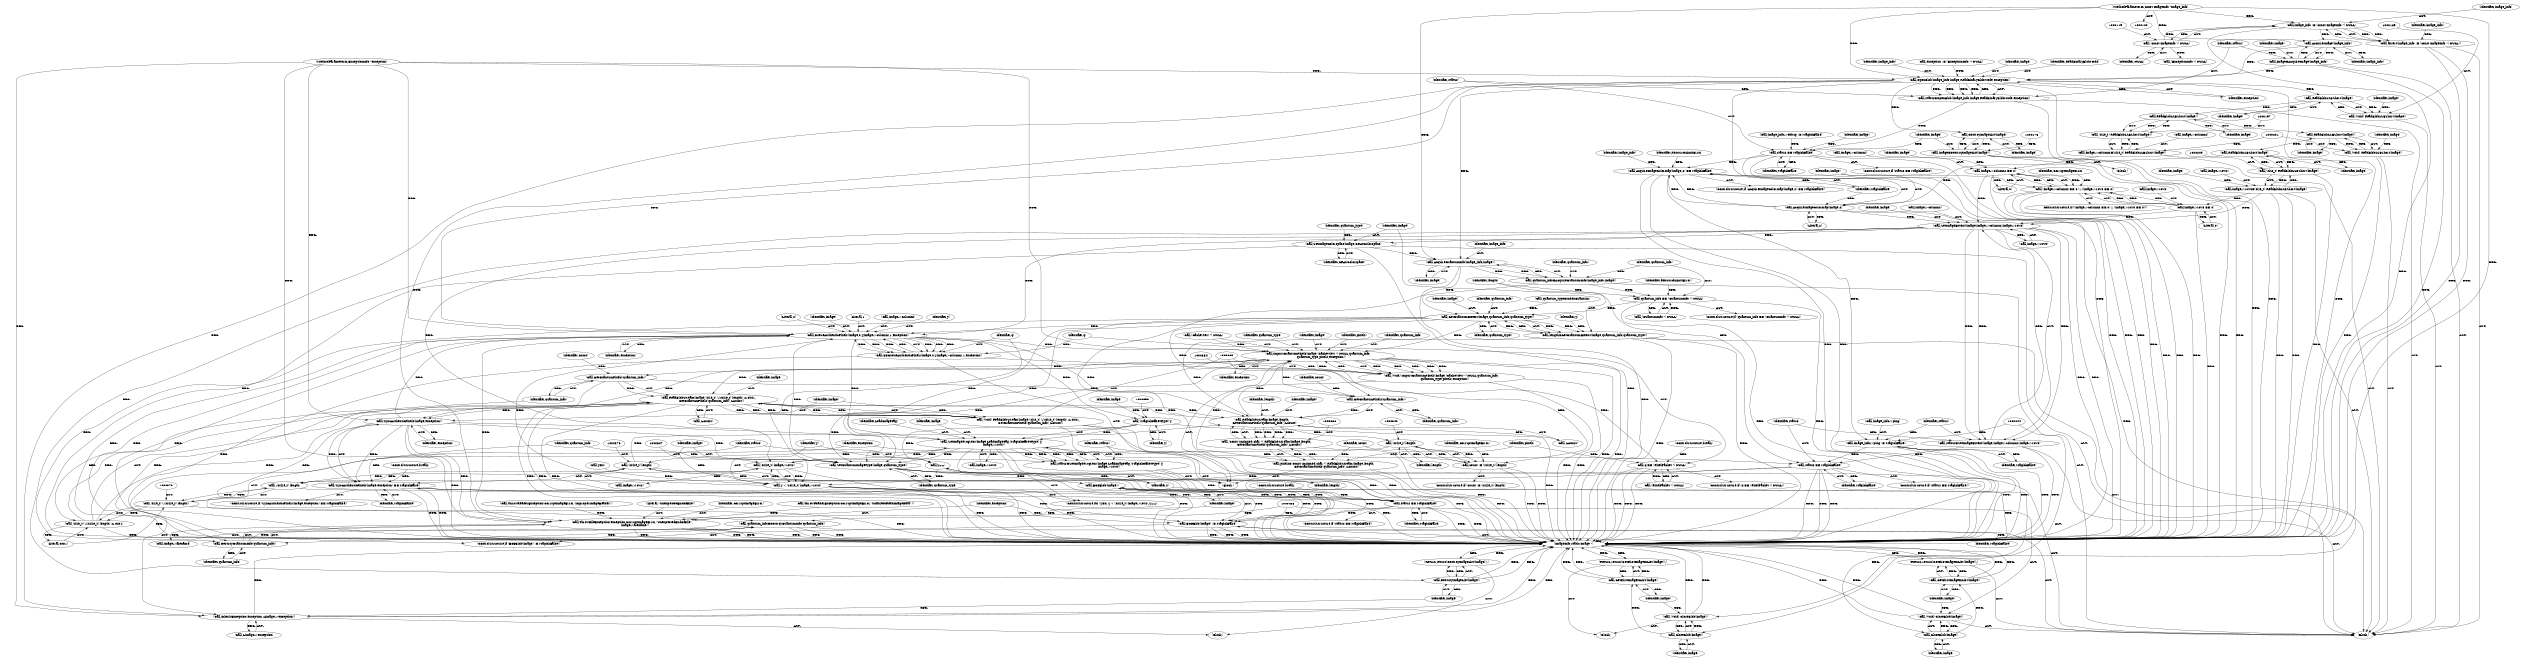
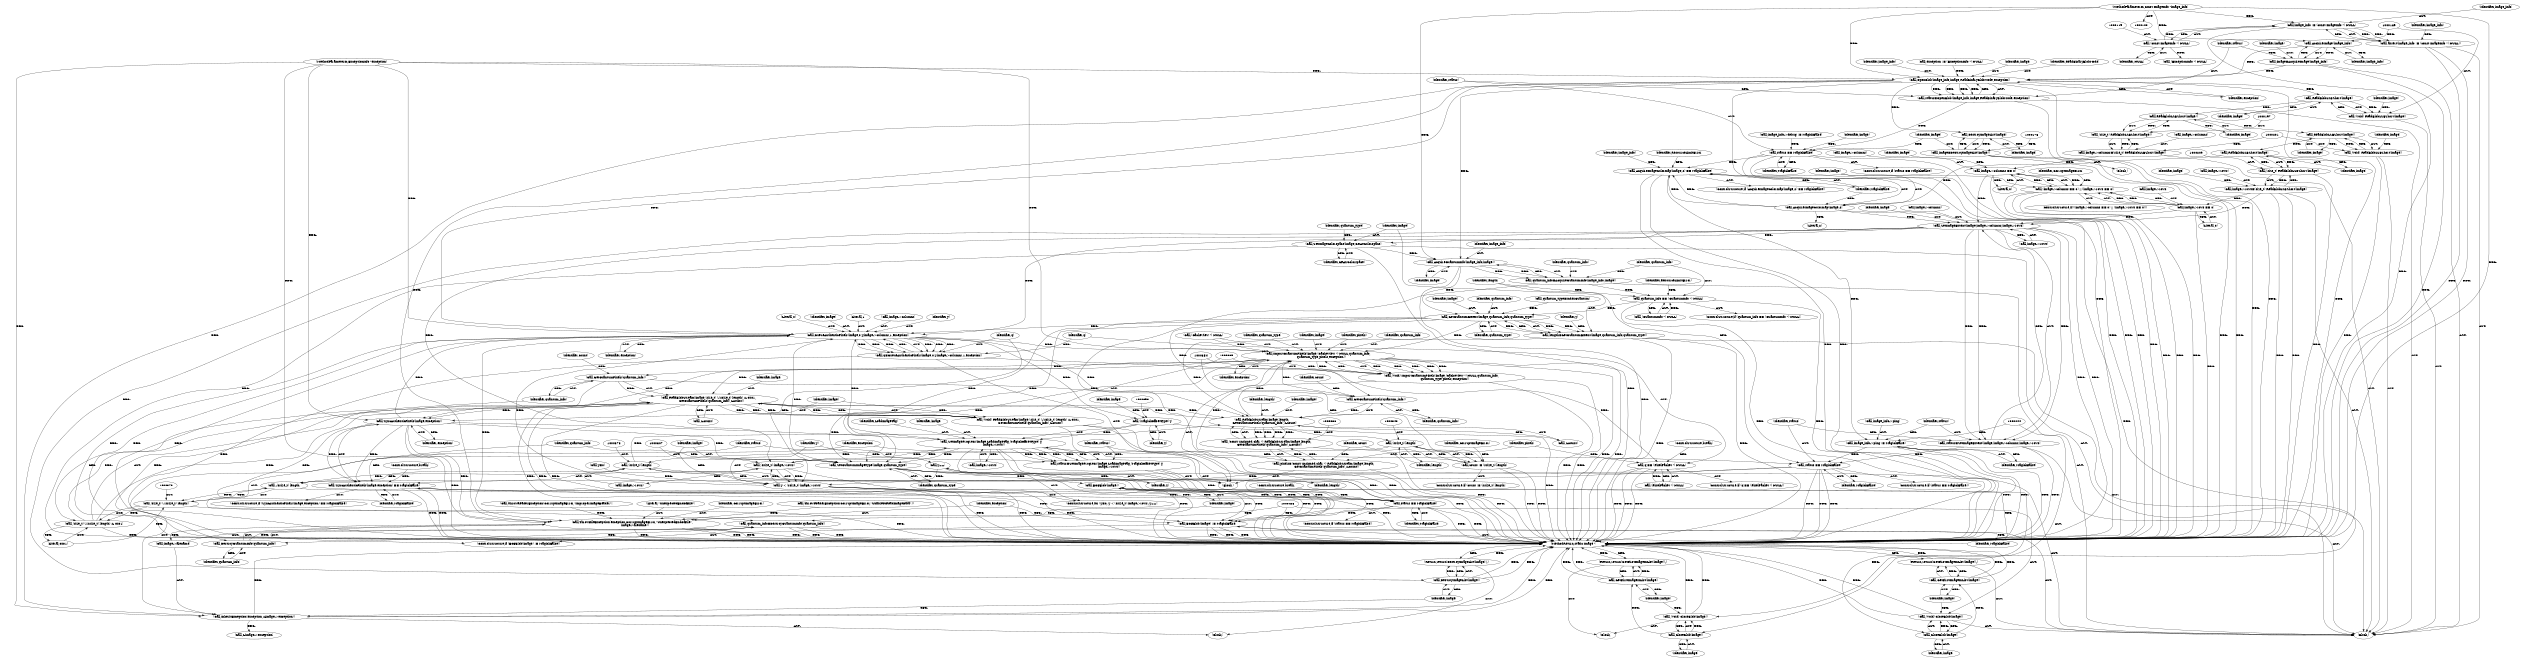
edge "(Call,image_info != (const ImageInfo *) NULL)" -> "(Call,AcquireImage(image_info))": now "1000189" -> "(Call,AcquireImage(image_info))"
edge "(Literal,2)" -> "(Call,AcquireImageColormap(image,2))": removed, label "AST:"
edge "(Call,GetQuantumExtent(image,quantum_info,quantum_type))" -> "(Call,DestroyQuantumInfo(quantum_info))": removed, label "DDG:"
edge "1000365" -> "(Call,count != (ssize_t) length)": now "1000354" -> "(Call,count != (ssize_t) length)"
edge "(Call,(MagickOffsetType) y)" -> "(Call,y++)": removed, label "DDG:"
node "(ImageInfo,static Image *)": label "(ImageInfo,static Image *)" -> "(MethodReturn,static Image *)"
edge "(Call,&image->exception)" -> "(Call,InheritException(exception,&image->exception))": now "(Call,image->filename)" -> "(Call,InheritException(exception,&image->exception))"
